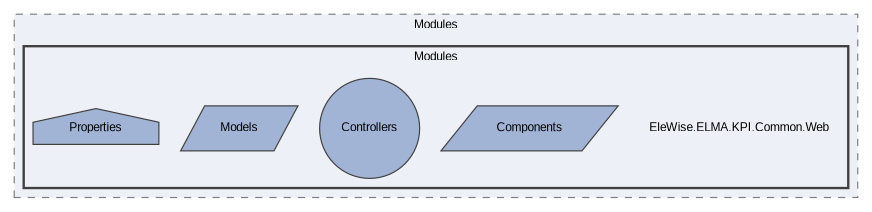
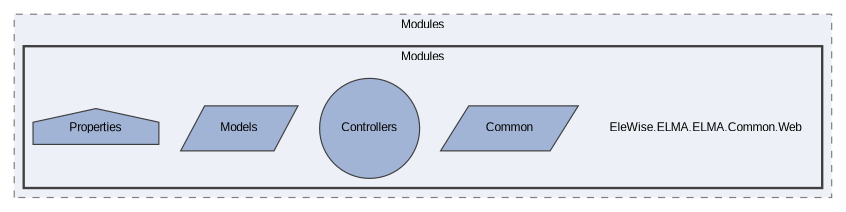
node "Components": label "Components" -> "Common"
node "EleWise.ELMA.KPI.Common.Web": label "EleWise.ELMA.KPI.Common.Web" -> "EleWise.ELMA.ELMA.Common.Web"
